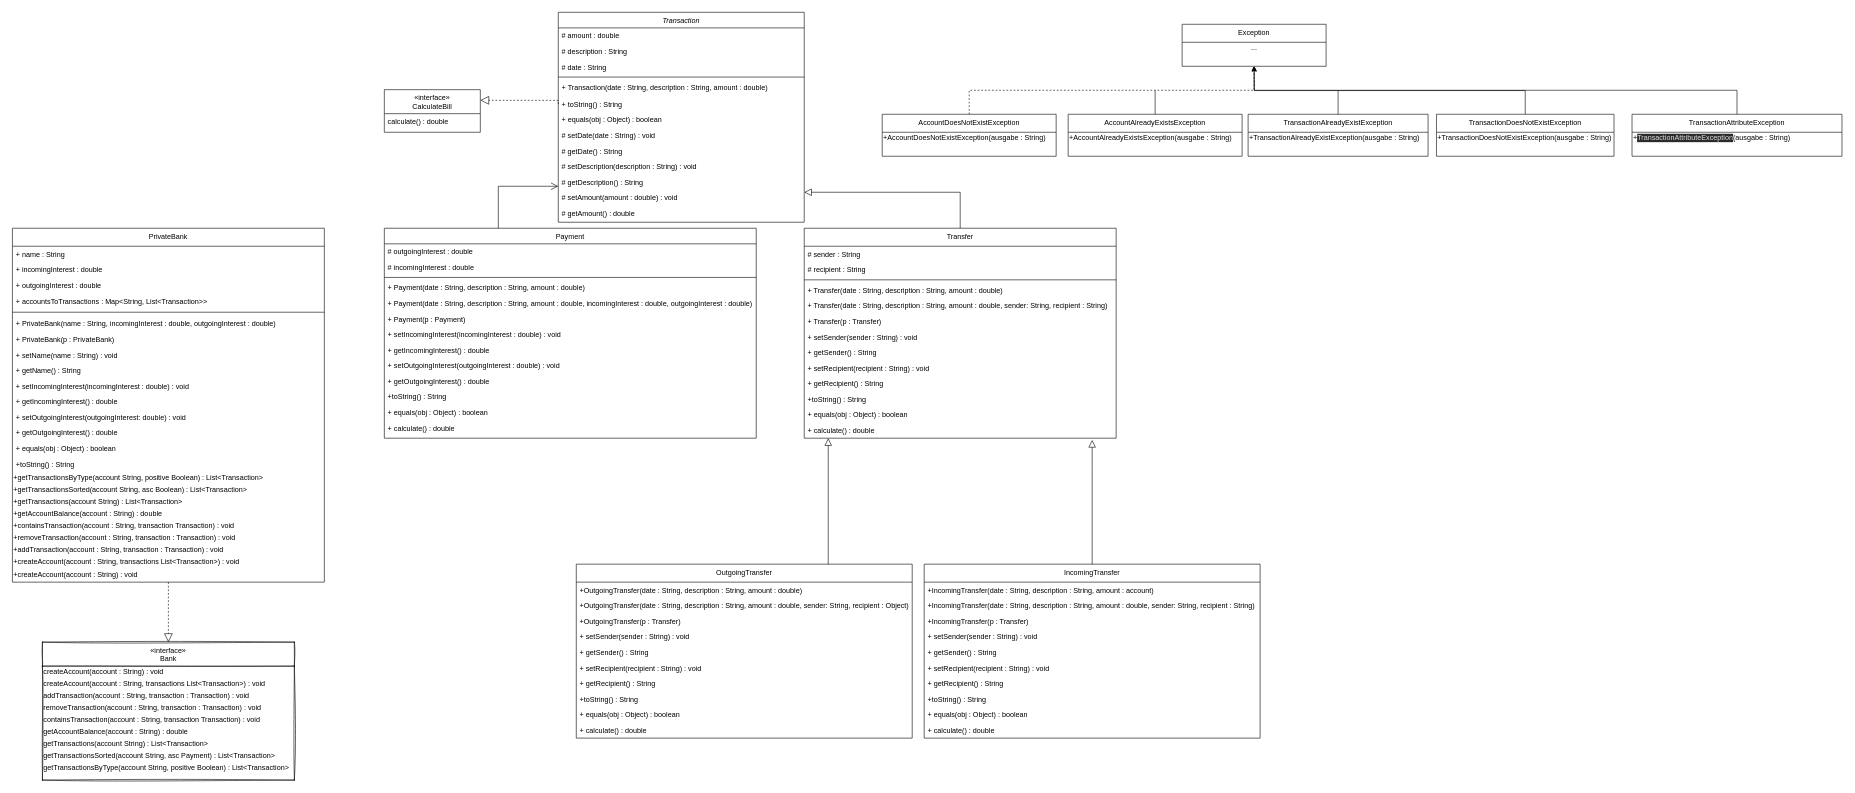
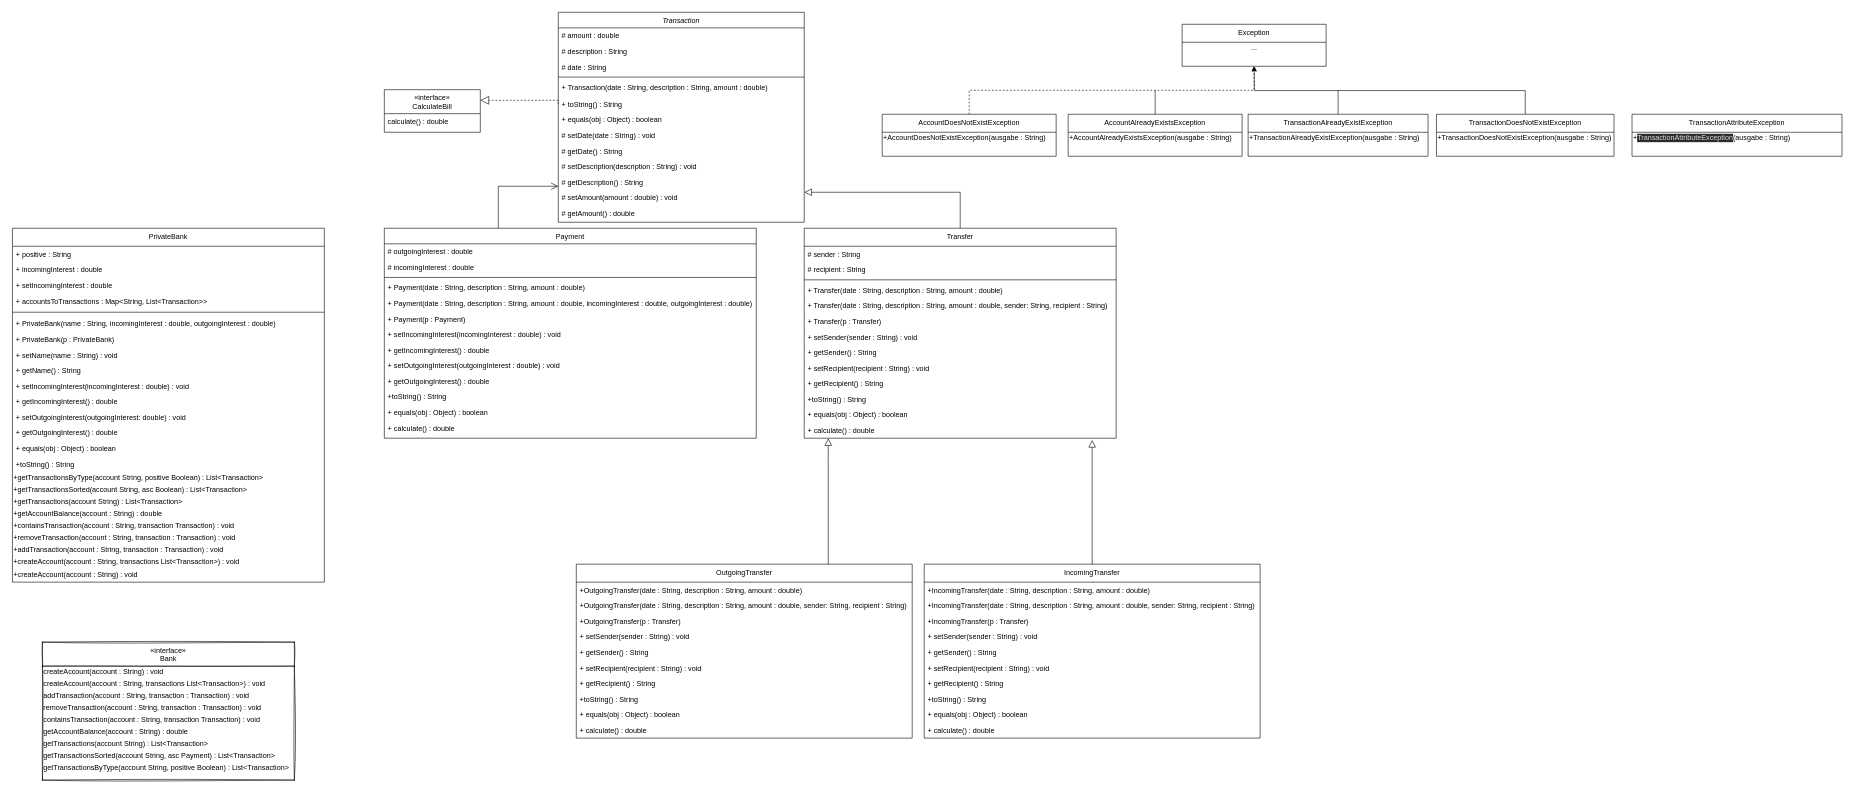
edge "TransactionAttributeException" -> "Exception": removed
node "+ name : String": label "+ name : String" -> "+ positive : String"
node "+ outgoingInterest : double": label "+ outgoingInterest : double" -> "+ setIncomingInterest : double"
node "+IncomingTransfer(date : String, description : String, amount : account)": label "+IncomingTransfer(date : String, description : String, amount : account)" -> "+IncomingTransfer(date : String, description : String, amount : double)"
node "+OutgoingTransfer(date : String, description : String, amount : double, sender: String, recipient : Object)": label "+OutgoingTransfer(date : String, description : String, amount : double, sender: String, recipient : Object)" -> "+OutgoingTransfer(date : String, description : String, amount : double, sender: String, recipient : String)"
edge "+createAccount(account : String) : void" -> "«interface» Bank": removed
